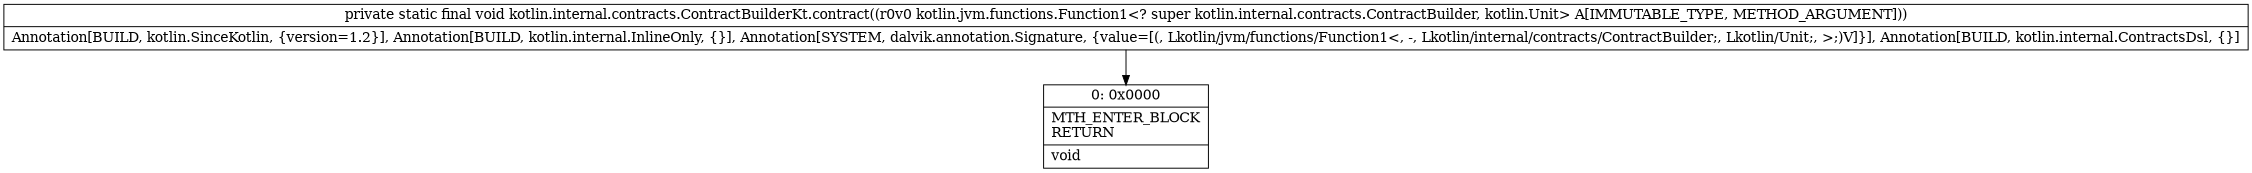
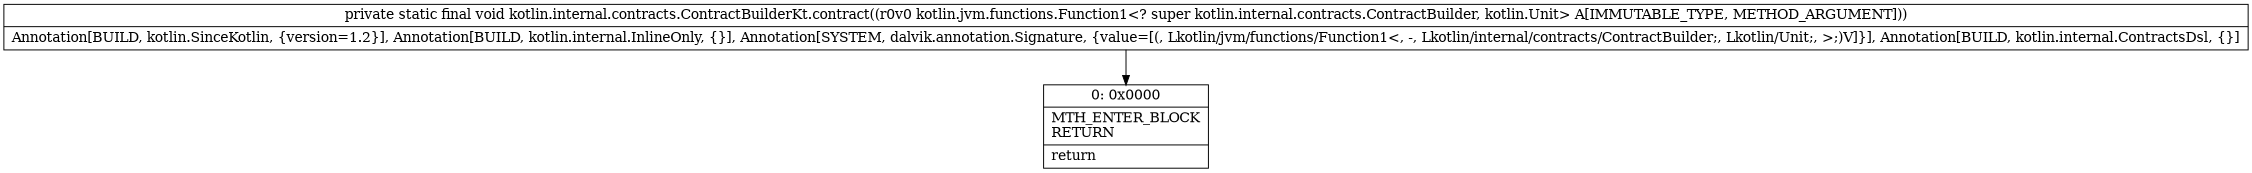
node "0: 0x0000": text "void" -> "return"
